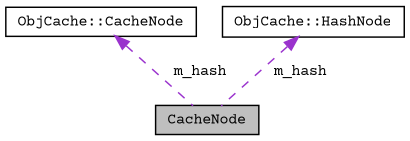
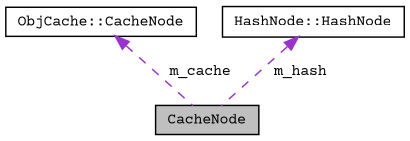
node "ObjCache::HashNode": label "ObjCache::HashNode" -> "HashNode::HashNode"
edge "CacheNode" -> "ObjCache::CacheNode": label " m_hash" -> " m_cache"
